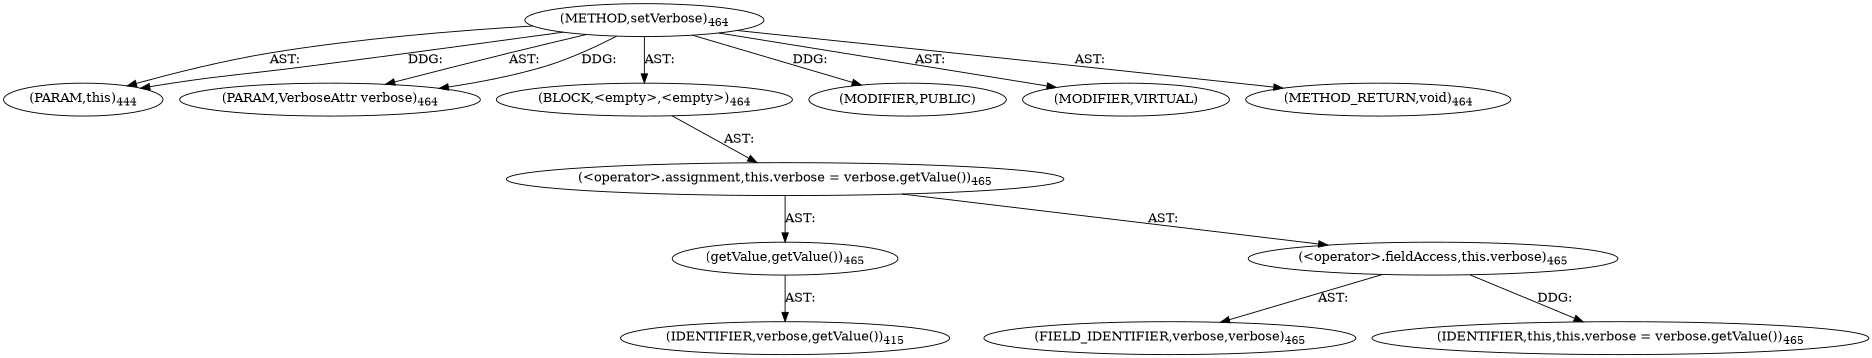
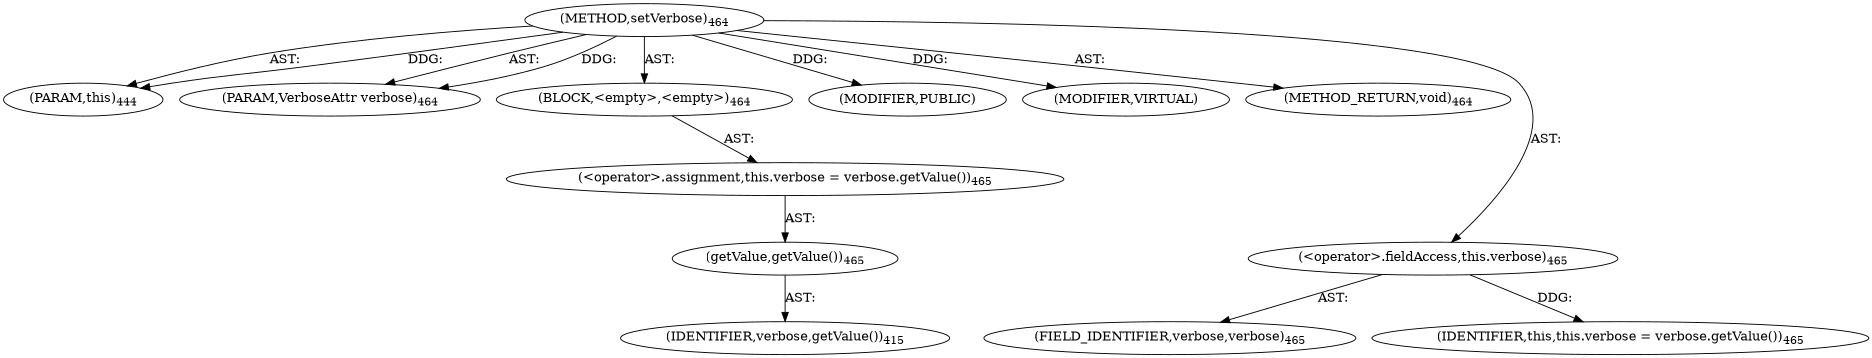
edge "(METHOD,setVerbose)" -> "(MODIFIER,VIRTUAL)": label "AST: " -> "DDG: "
edge "(<operator>.assignment,this.verbose = verbose.getValue())" -> "(<operator>.fieldAccess,this.verbose)": now "(METHOD,setVerbose)" -> "(<operator>.fieldAccess,this.verbose)"
